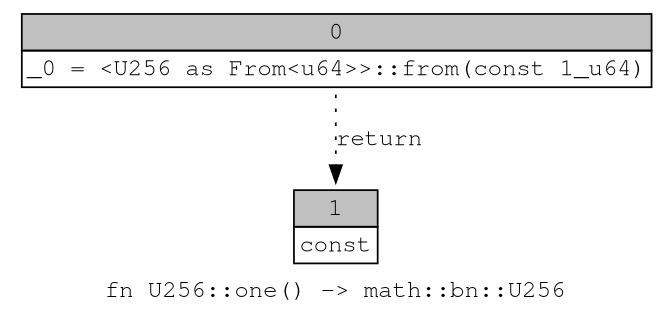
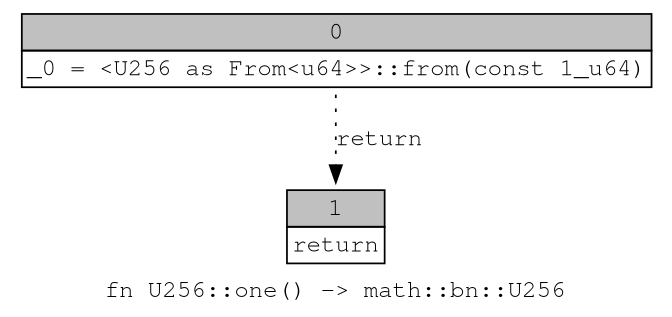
node "1": text "const" -> "return"
